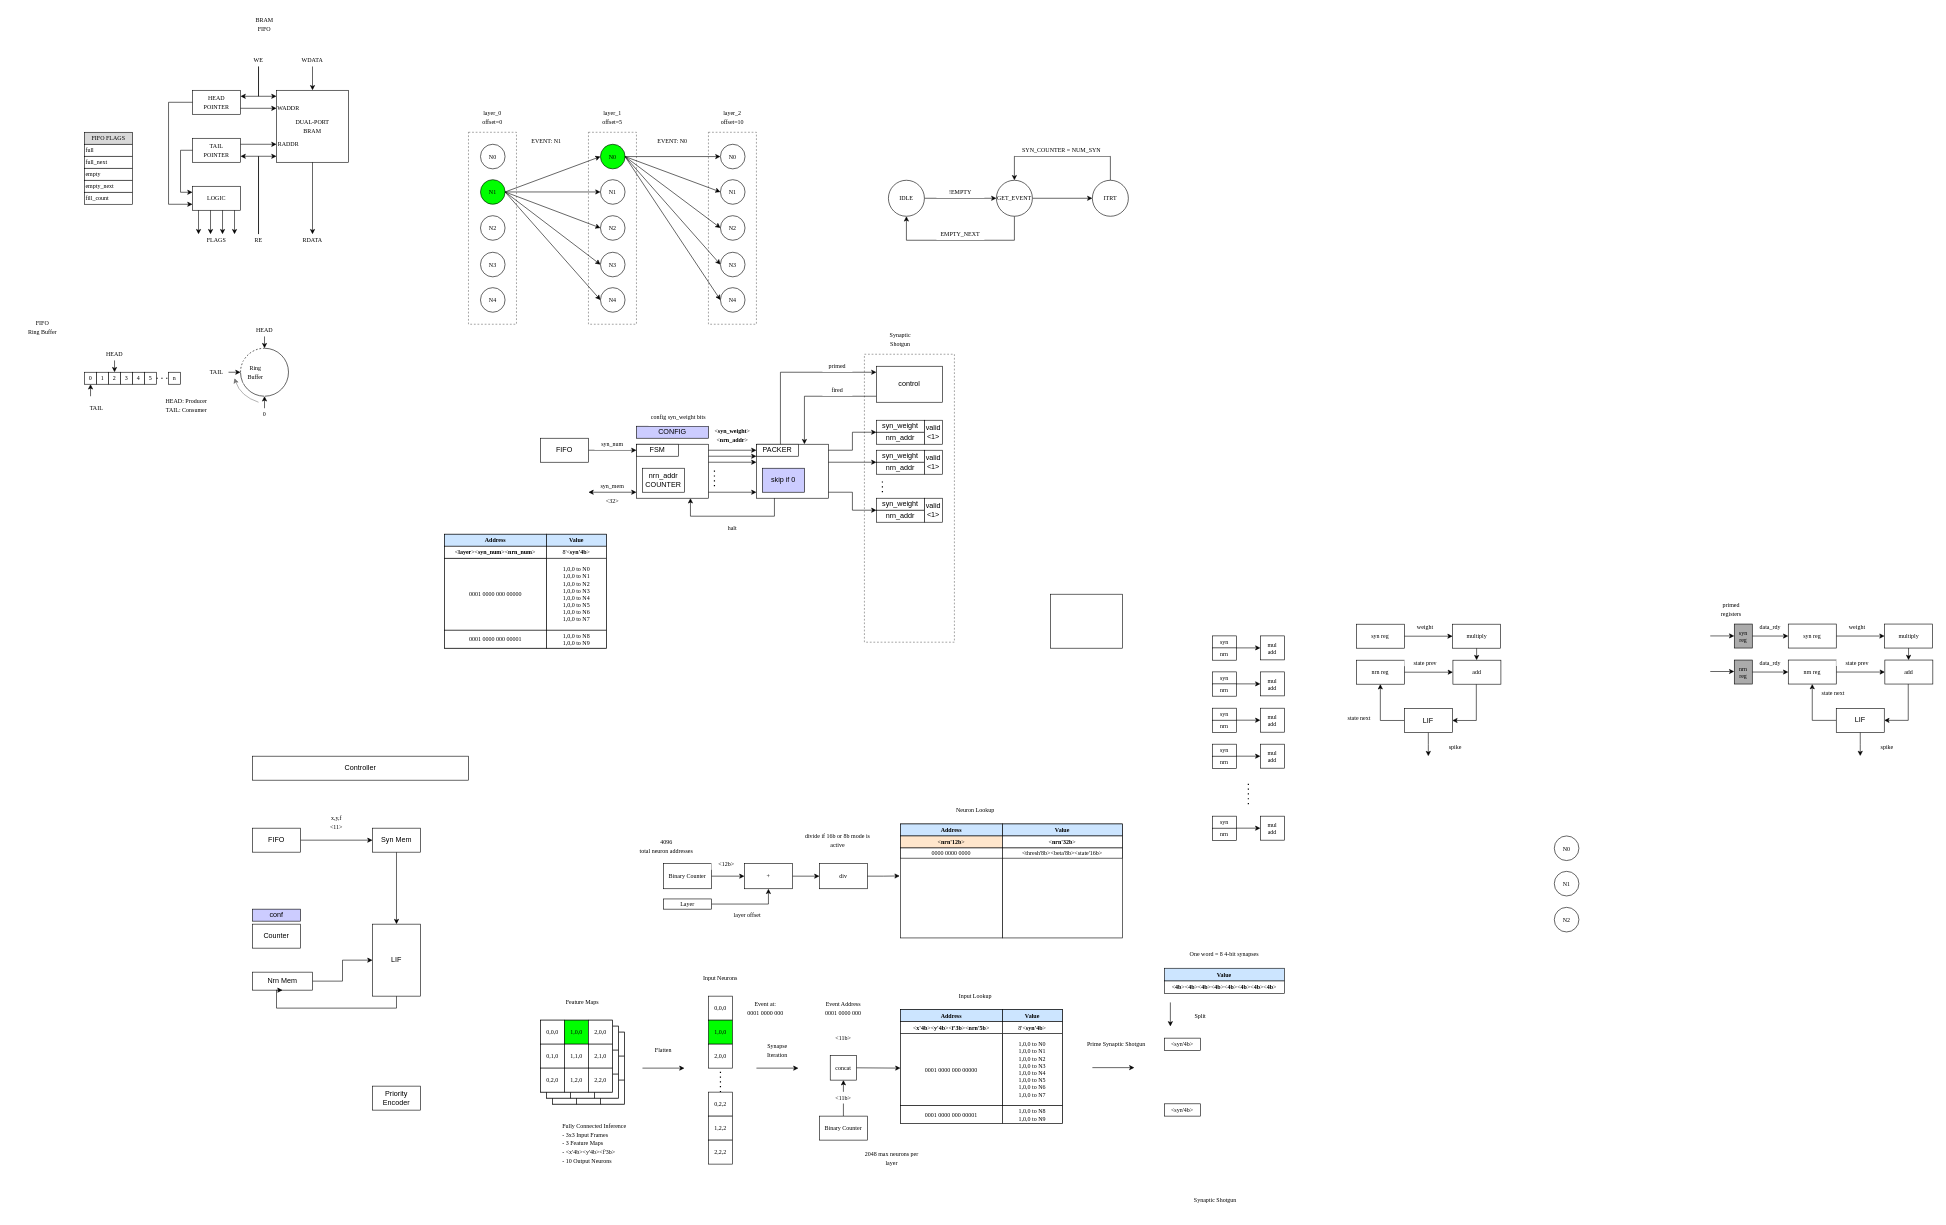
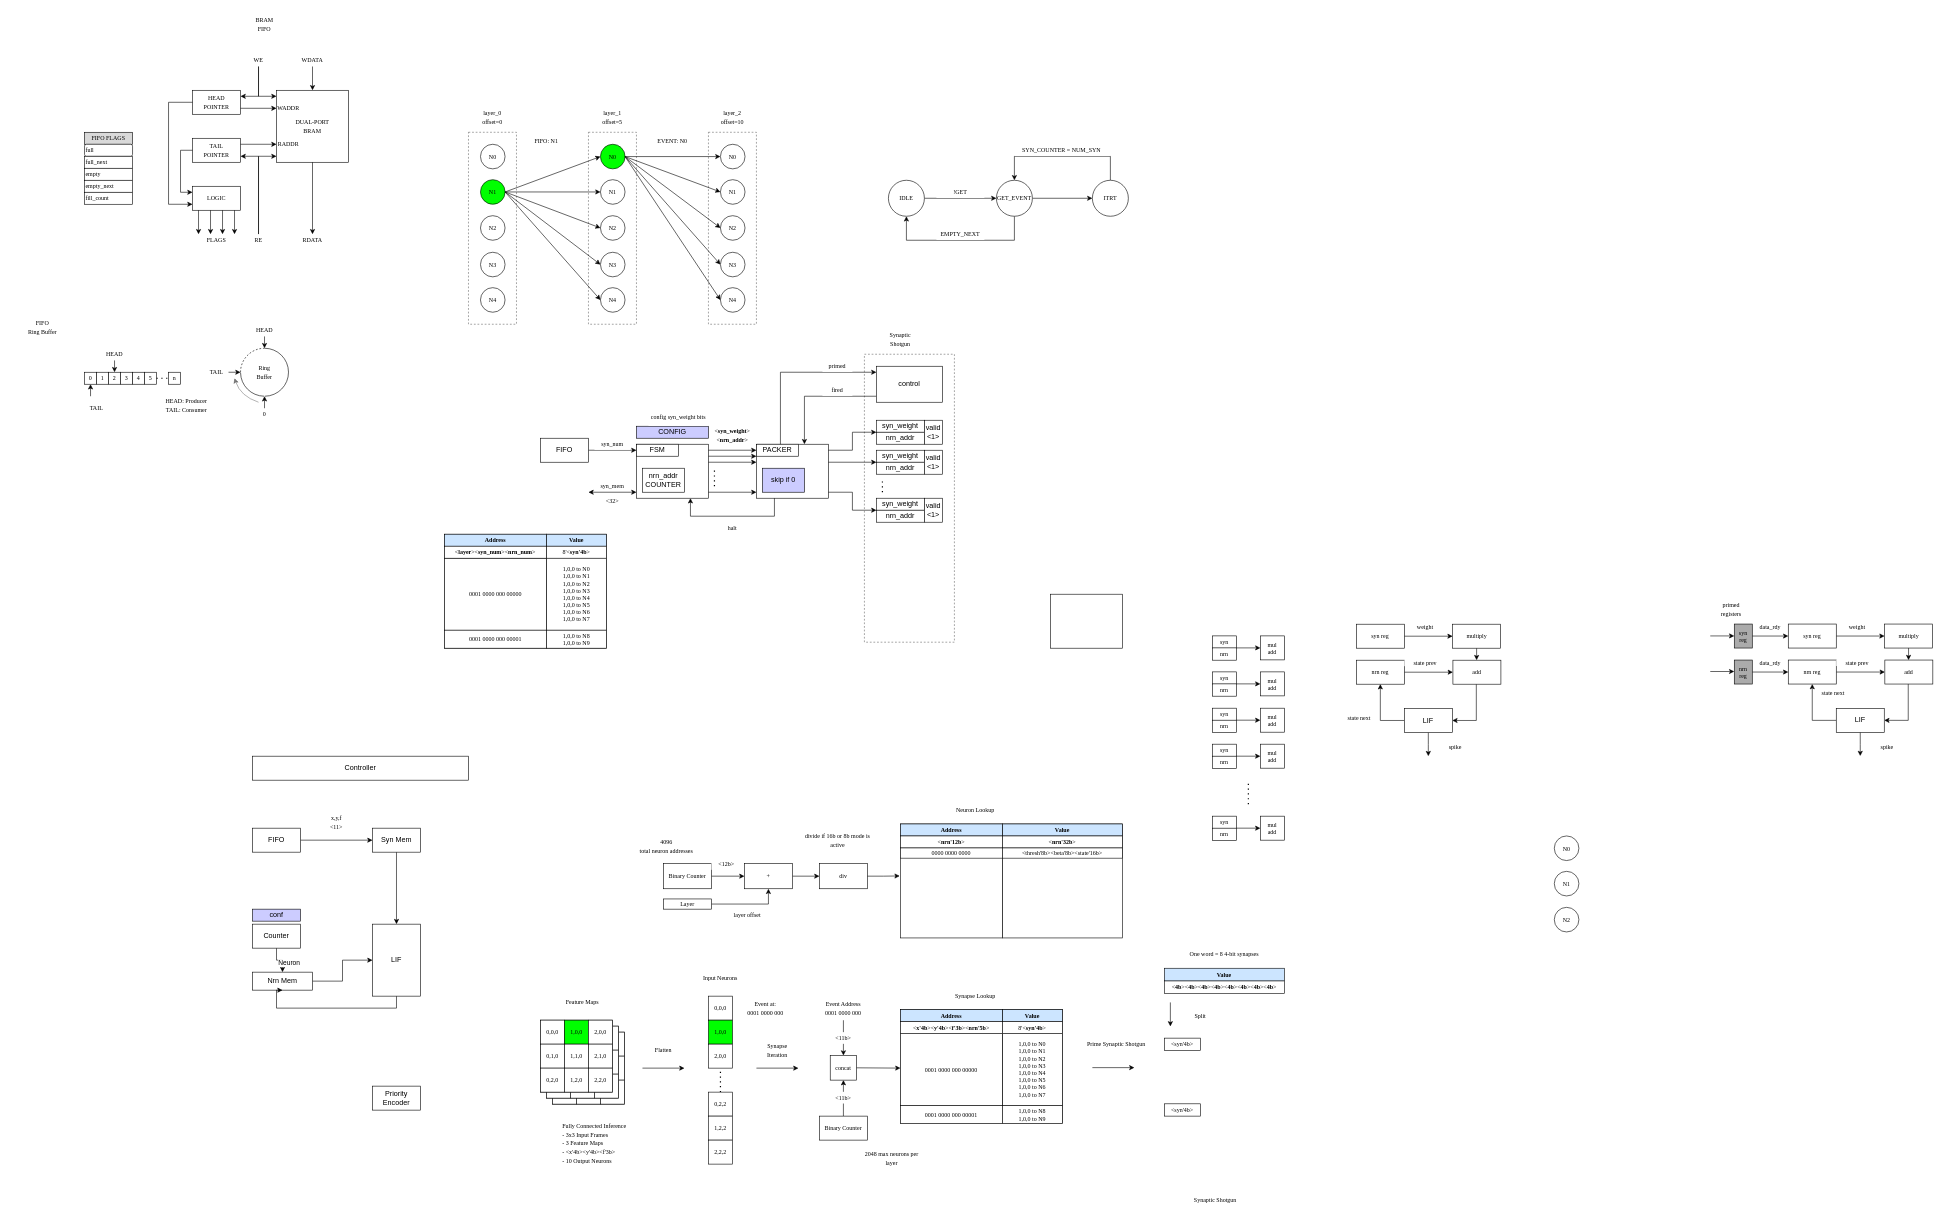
node "EVENT: N1": label "EVENT: N1" -> "FIFO: N1"
node "full": shape rectangle -> rounded rectangle
node "!EMPTY": label "!EMPTY" -> "!GET"
node "Ring Buffer": moved (255, 372) -> (264, 372)
node "<nrn'12b>": fillcolor #ffe6cc -> #ffffff
edge "Counter" -> "Nrn Mem": added, label "Neuron"
node "Input Lookup": label "Input Lookup" -> "Synapse Lookup"
edge "Event Address 0001 0000 000" -> "concat": added
